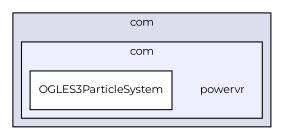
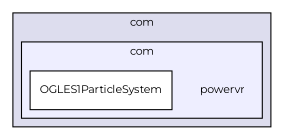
node "OGLES3ParticleSystem": label "OGLES3ParticleSystem" -> "OGLES1ParticleSystem"
